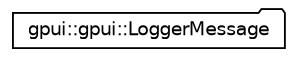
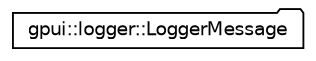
node "gpui::gpui::LoggerMessage": label "gpui::gpui::LoggerMessage" -> "gpui::logger::LoggerMessage"
